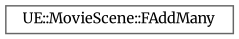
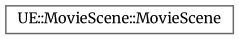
node "UE::MovieScene::FAddMany": label "UE::MovieScene::FAddMany" -> "UE::MovieScene::MovieScene"
